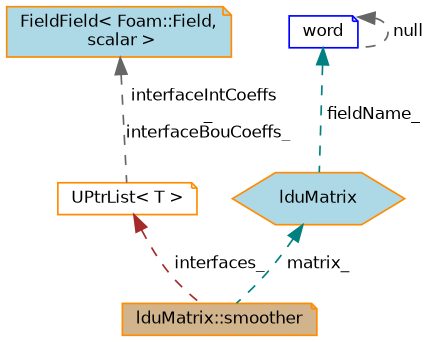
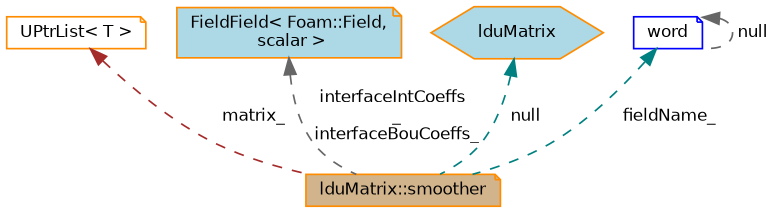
edge "lduMatrix" -> "word": now "lduMatrix::smoother" -> "word"
edge "UPtrList< T >" -> "FieldField< Foam::Field, scalar >": now "lduMatrix::smoother" -> "FieldField< Foam::Field, scalar >"
edge "lduMatrix::smoother" -> "UPtrList< T >": label " interfaces_" -> " matrix_"
edge "lduMatrix::smoother" -> "lduMatrix": label " matrix_" -> " null"
